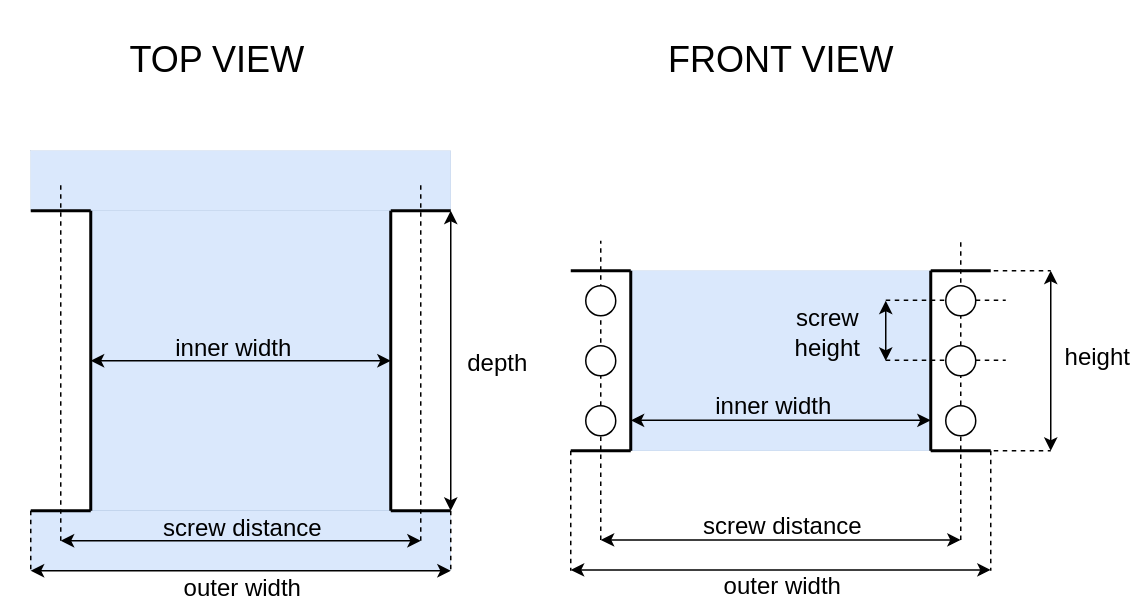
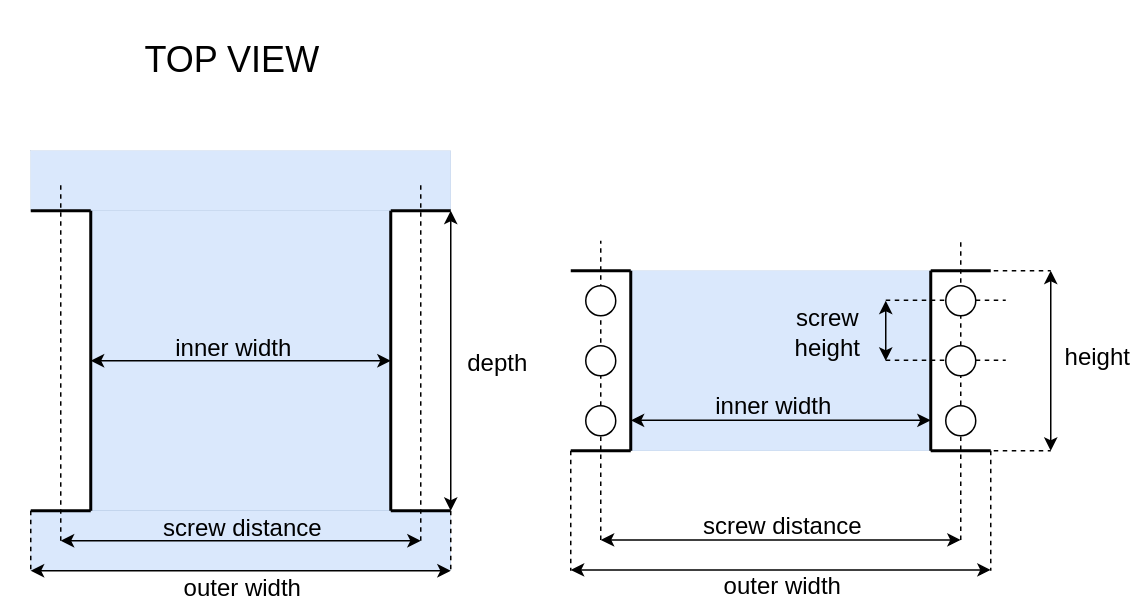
node "TOP VIEW": moved (217, 61) -> (232, 61)
node "FRONT VIEW": removed
